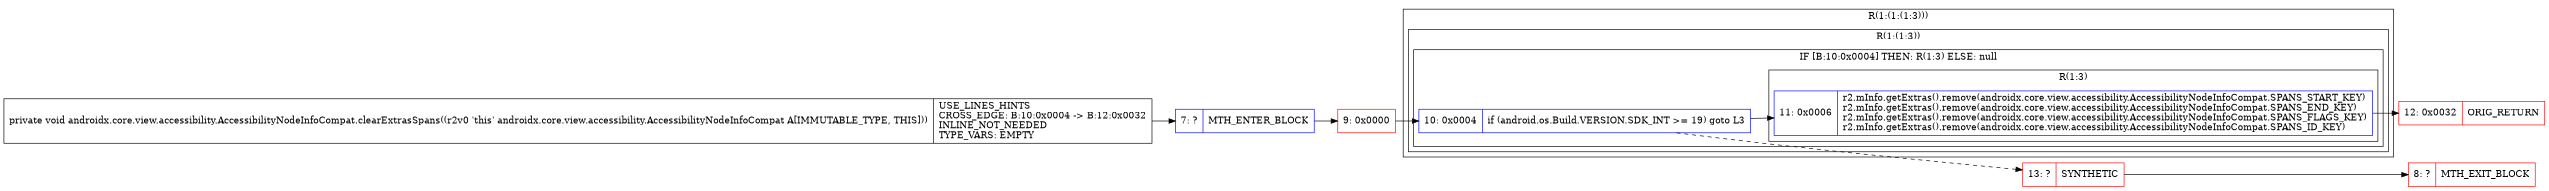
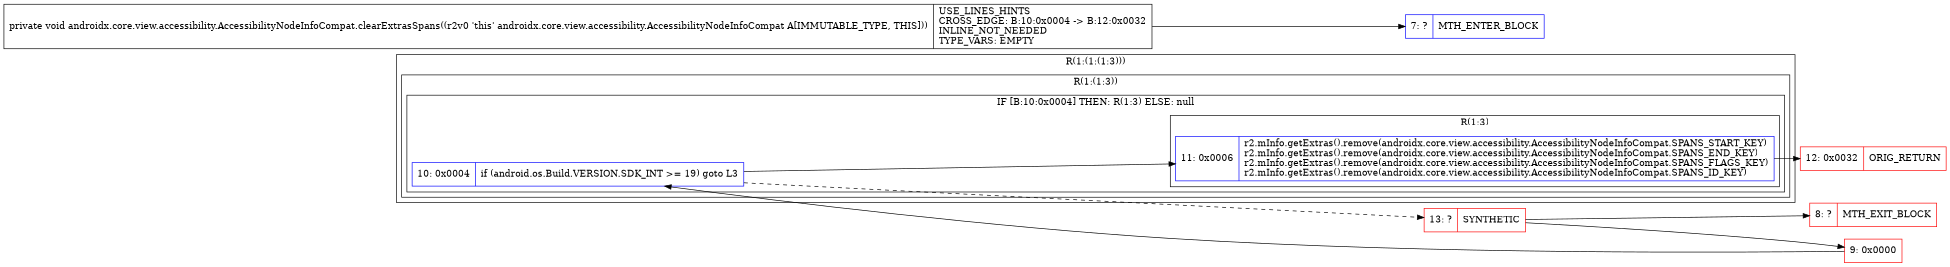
edge "7: ?" -> "9: 0x0000": now "13: ?" -> "9: 0x0000"
